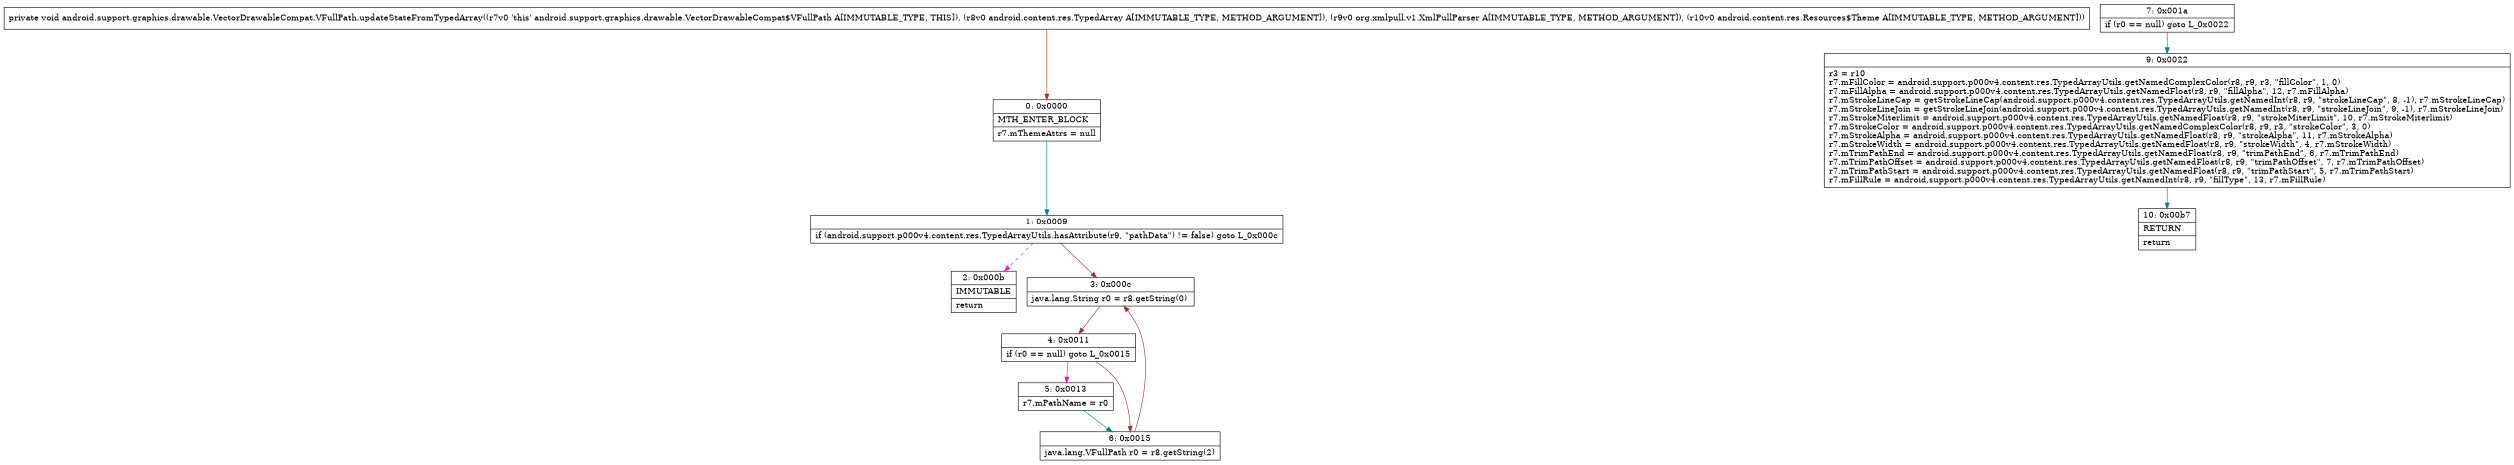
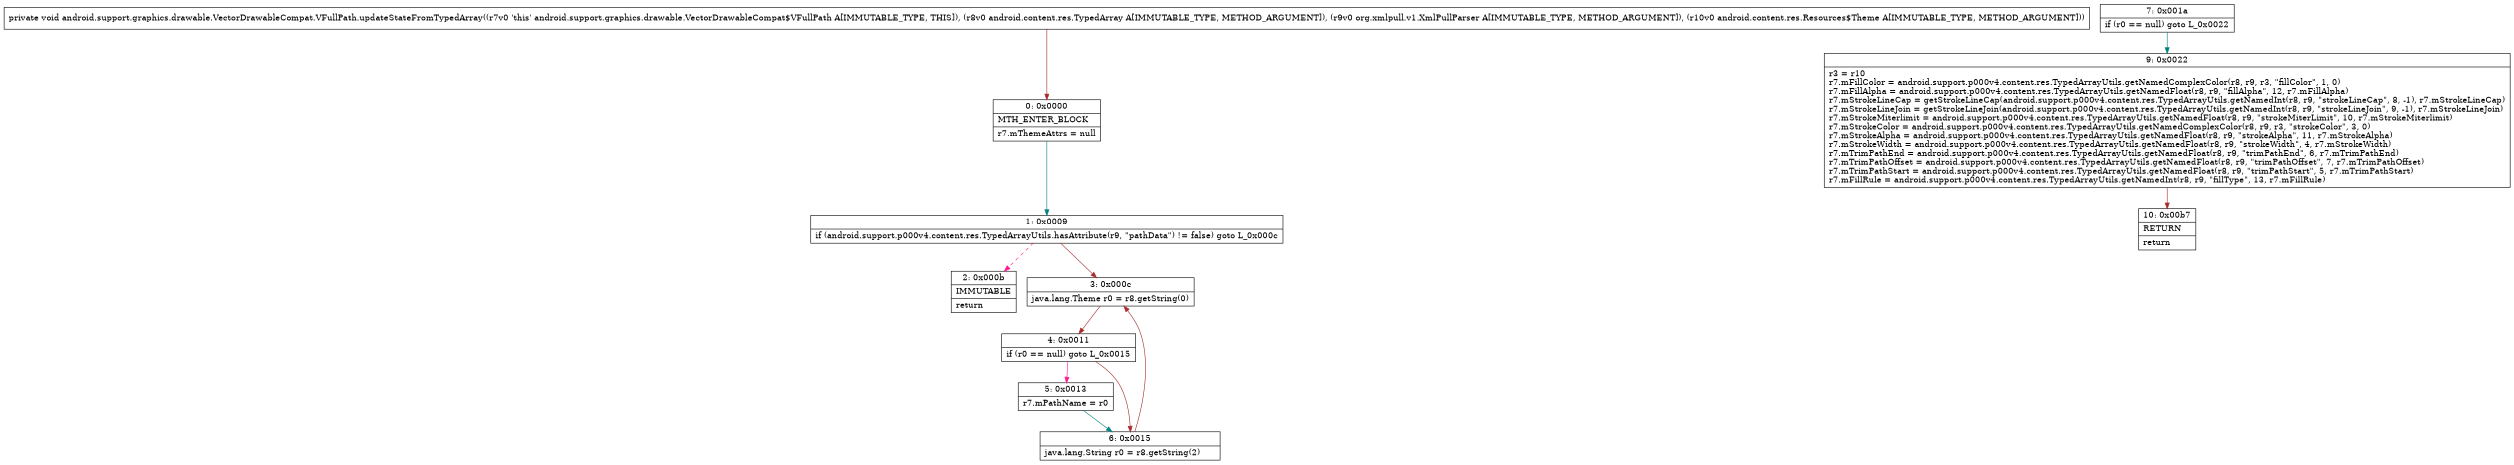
edge "9: 0x0022" -> "10: 0x00b7": color teal -> brown
node "3: 0x000c": text "java.lang.String r0 = r8.getString(0)" -> "java.lang.Theme r0 = r8.getString(0)"
node "6: 0x0015": text "java.lang.VFullPath r0 = r8.getString(2)" -> "java.lang.String r0 = r8.getString(2)"
